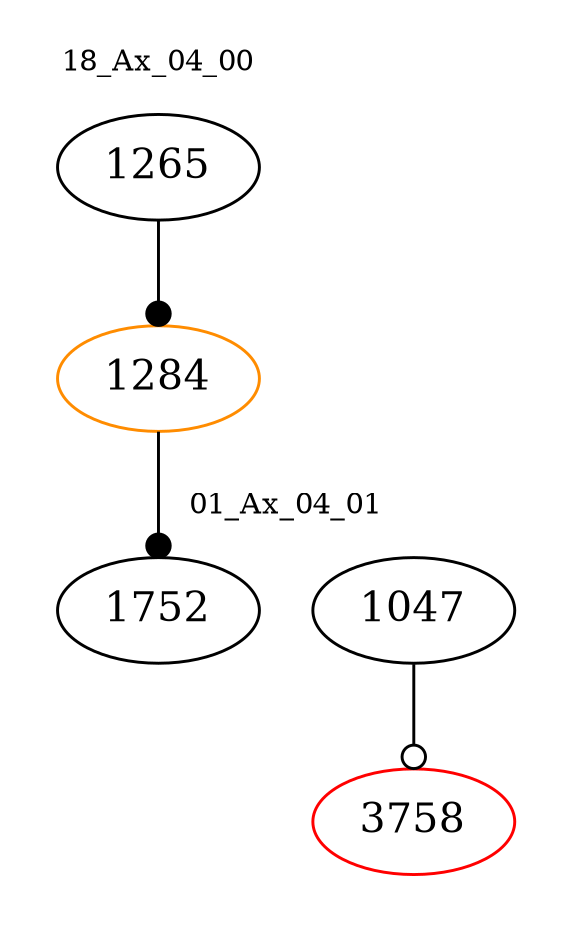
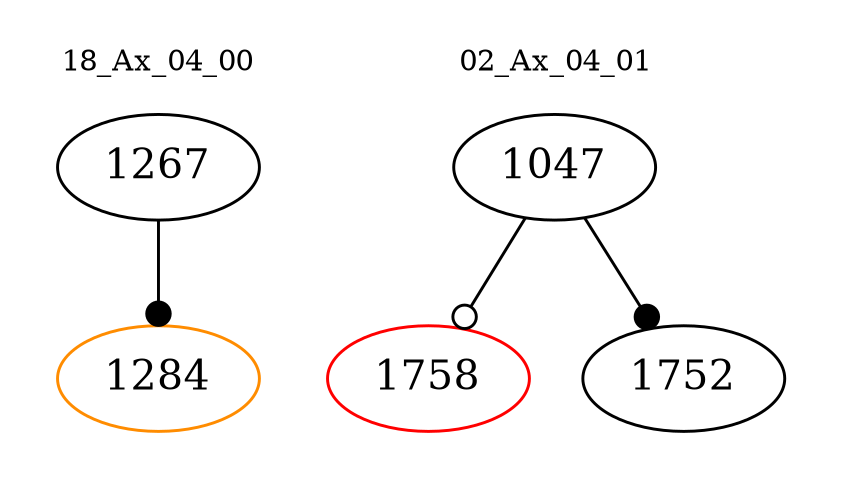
node "1265": label "1265" -> "1267"
edge "1284" -> "1752": now "1047" -> "1752"
cluster "01_Ax_04_01": label "01_Ax_04_01" -> "02_Ax_04_01"
node "3758": label "3758" -> "1758"
